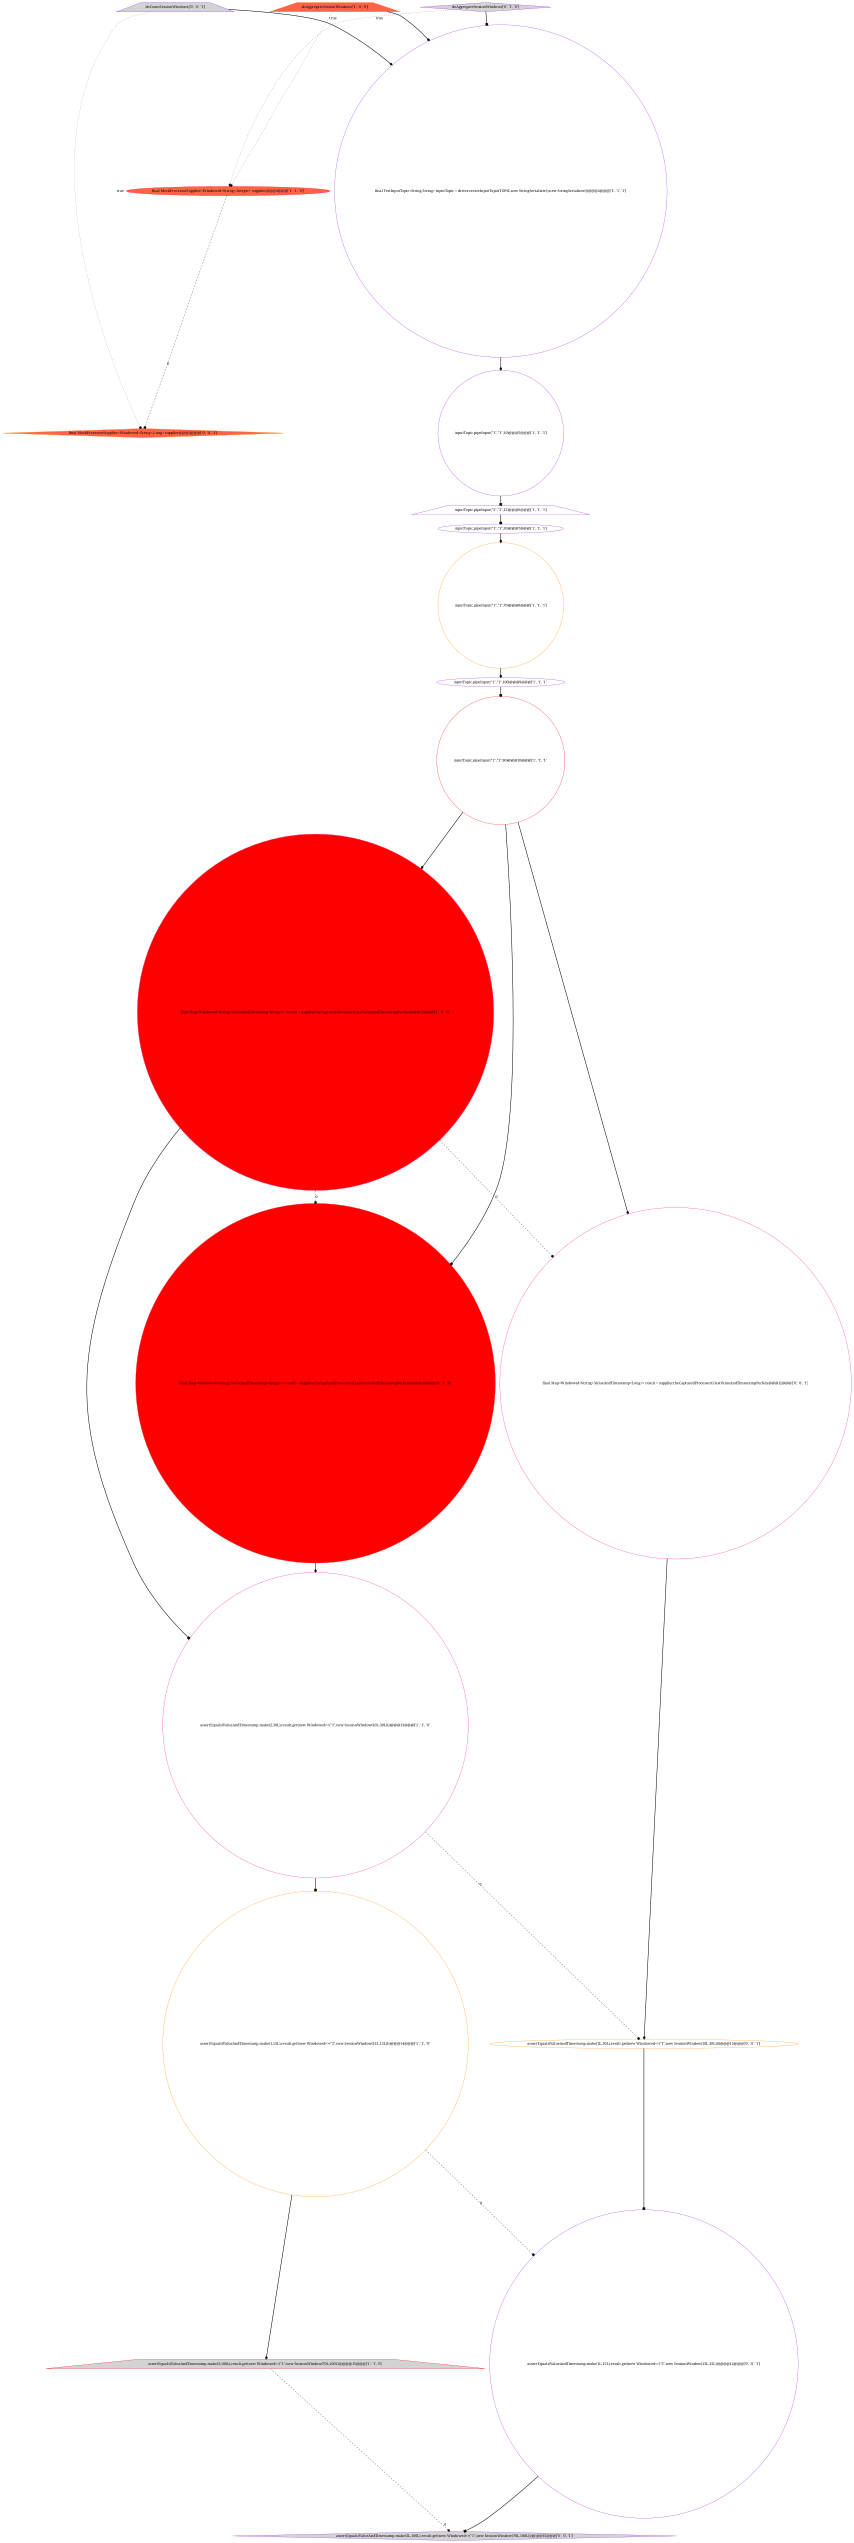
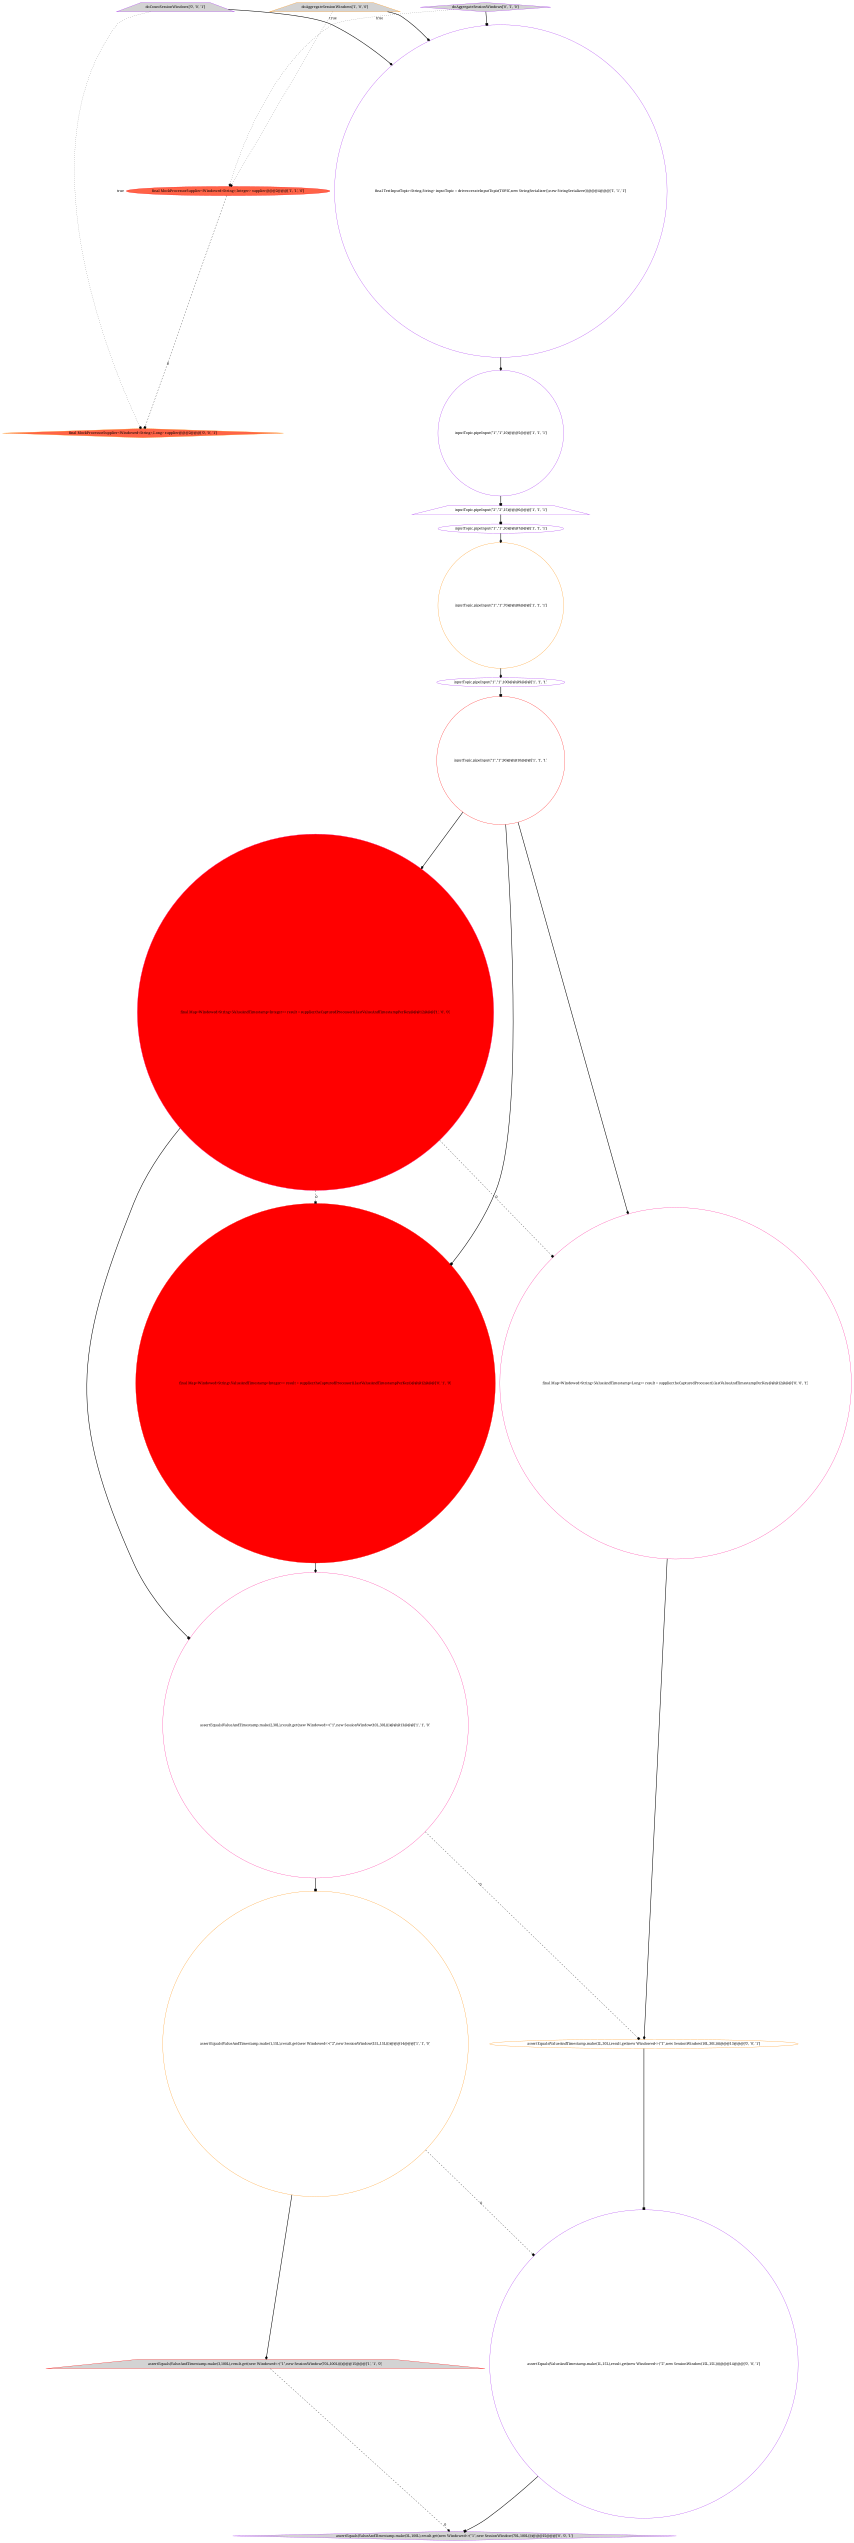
node "doAggregateSessionWindows['1', '0', '0']": fillcolor tomato -> lightgray
